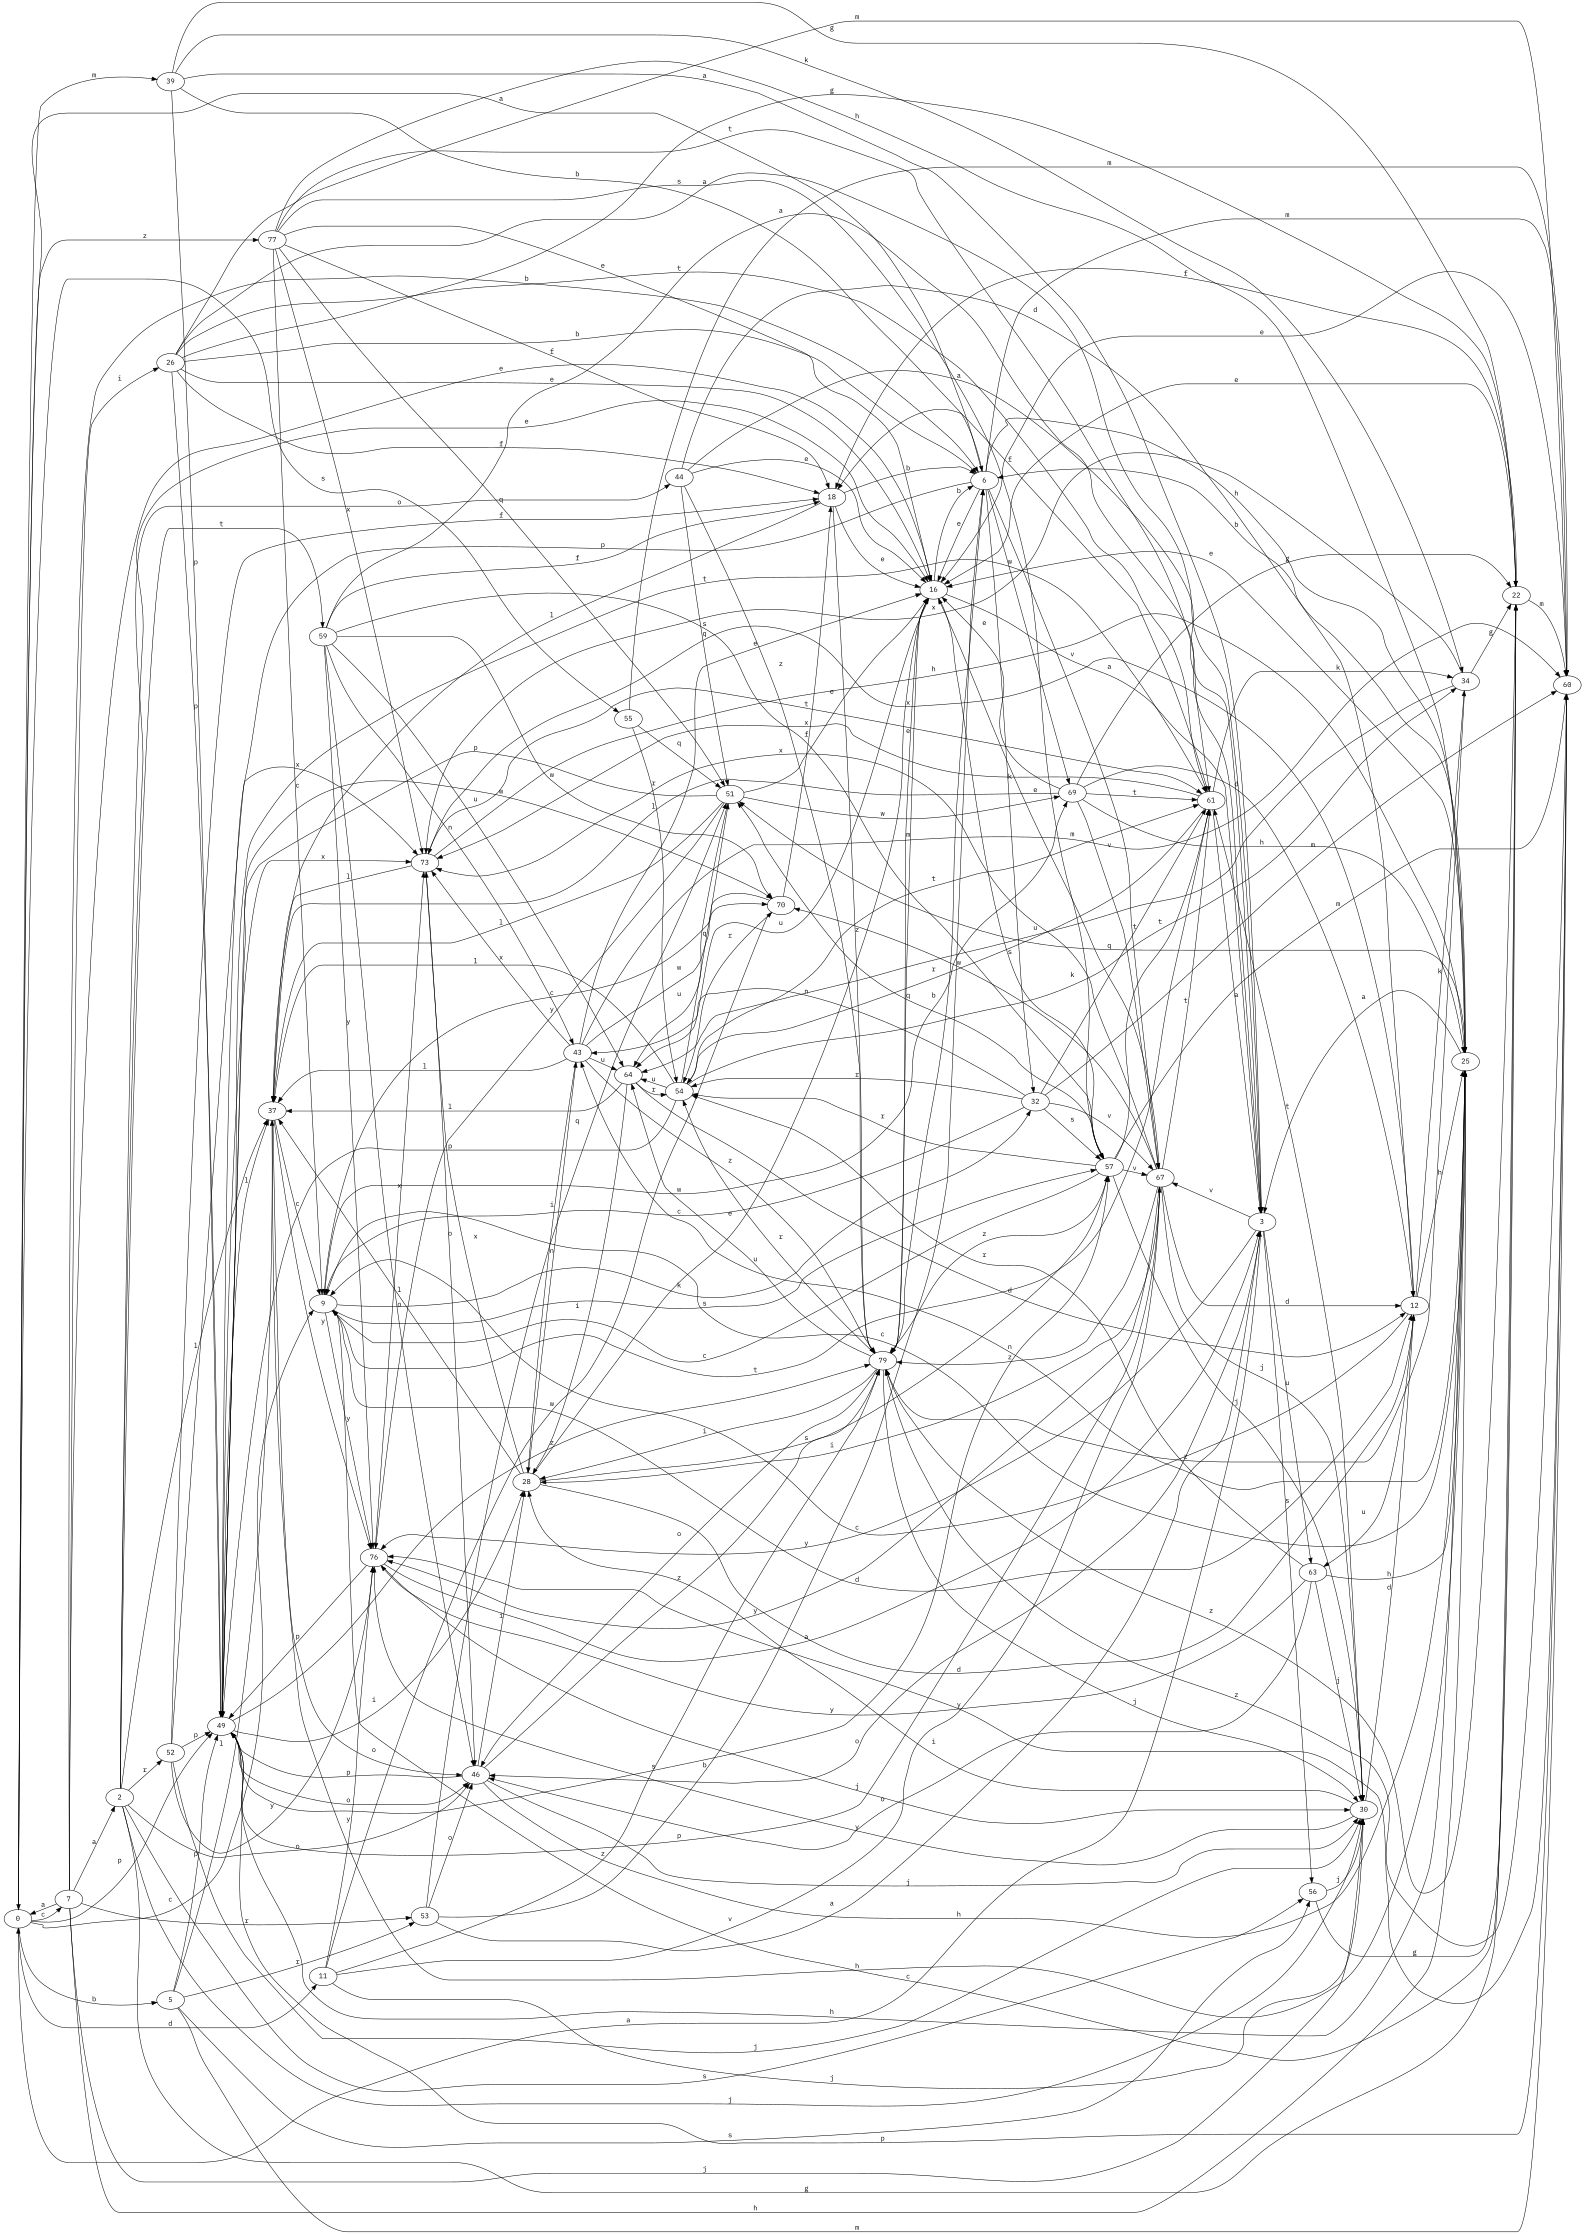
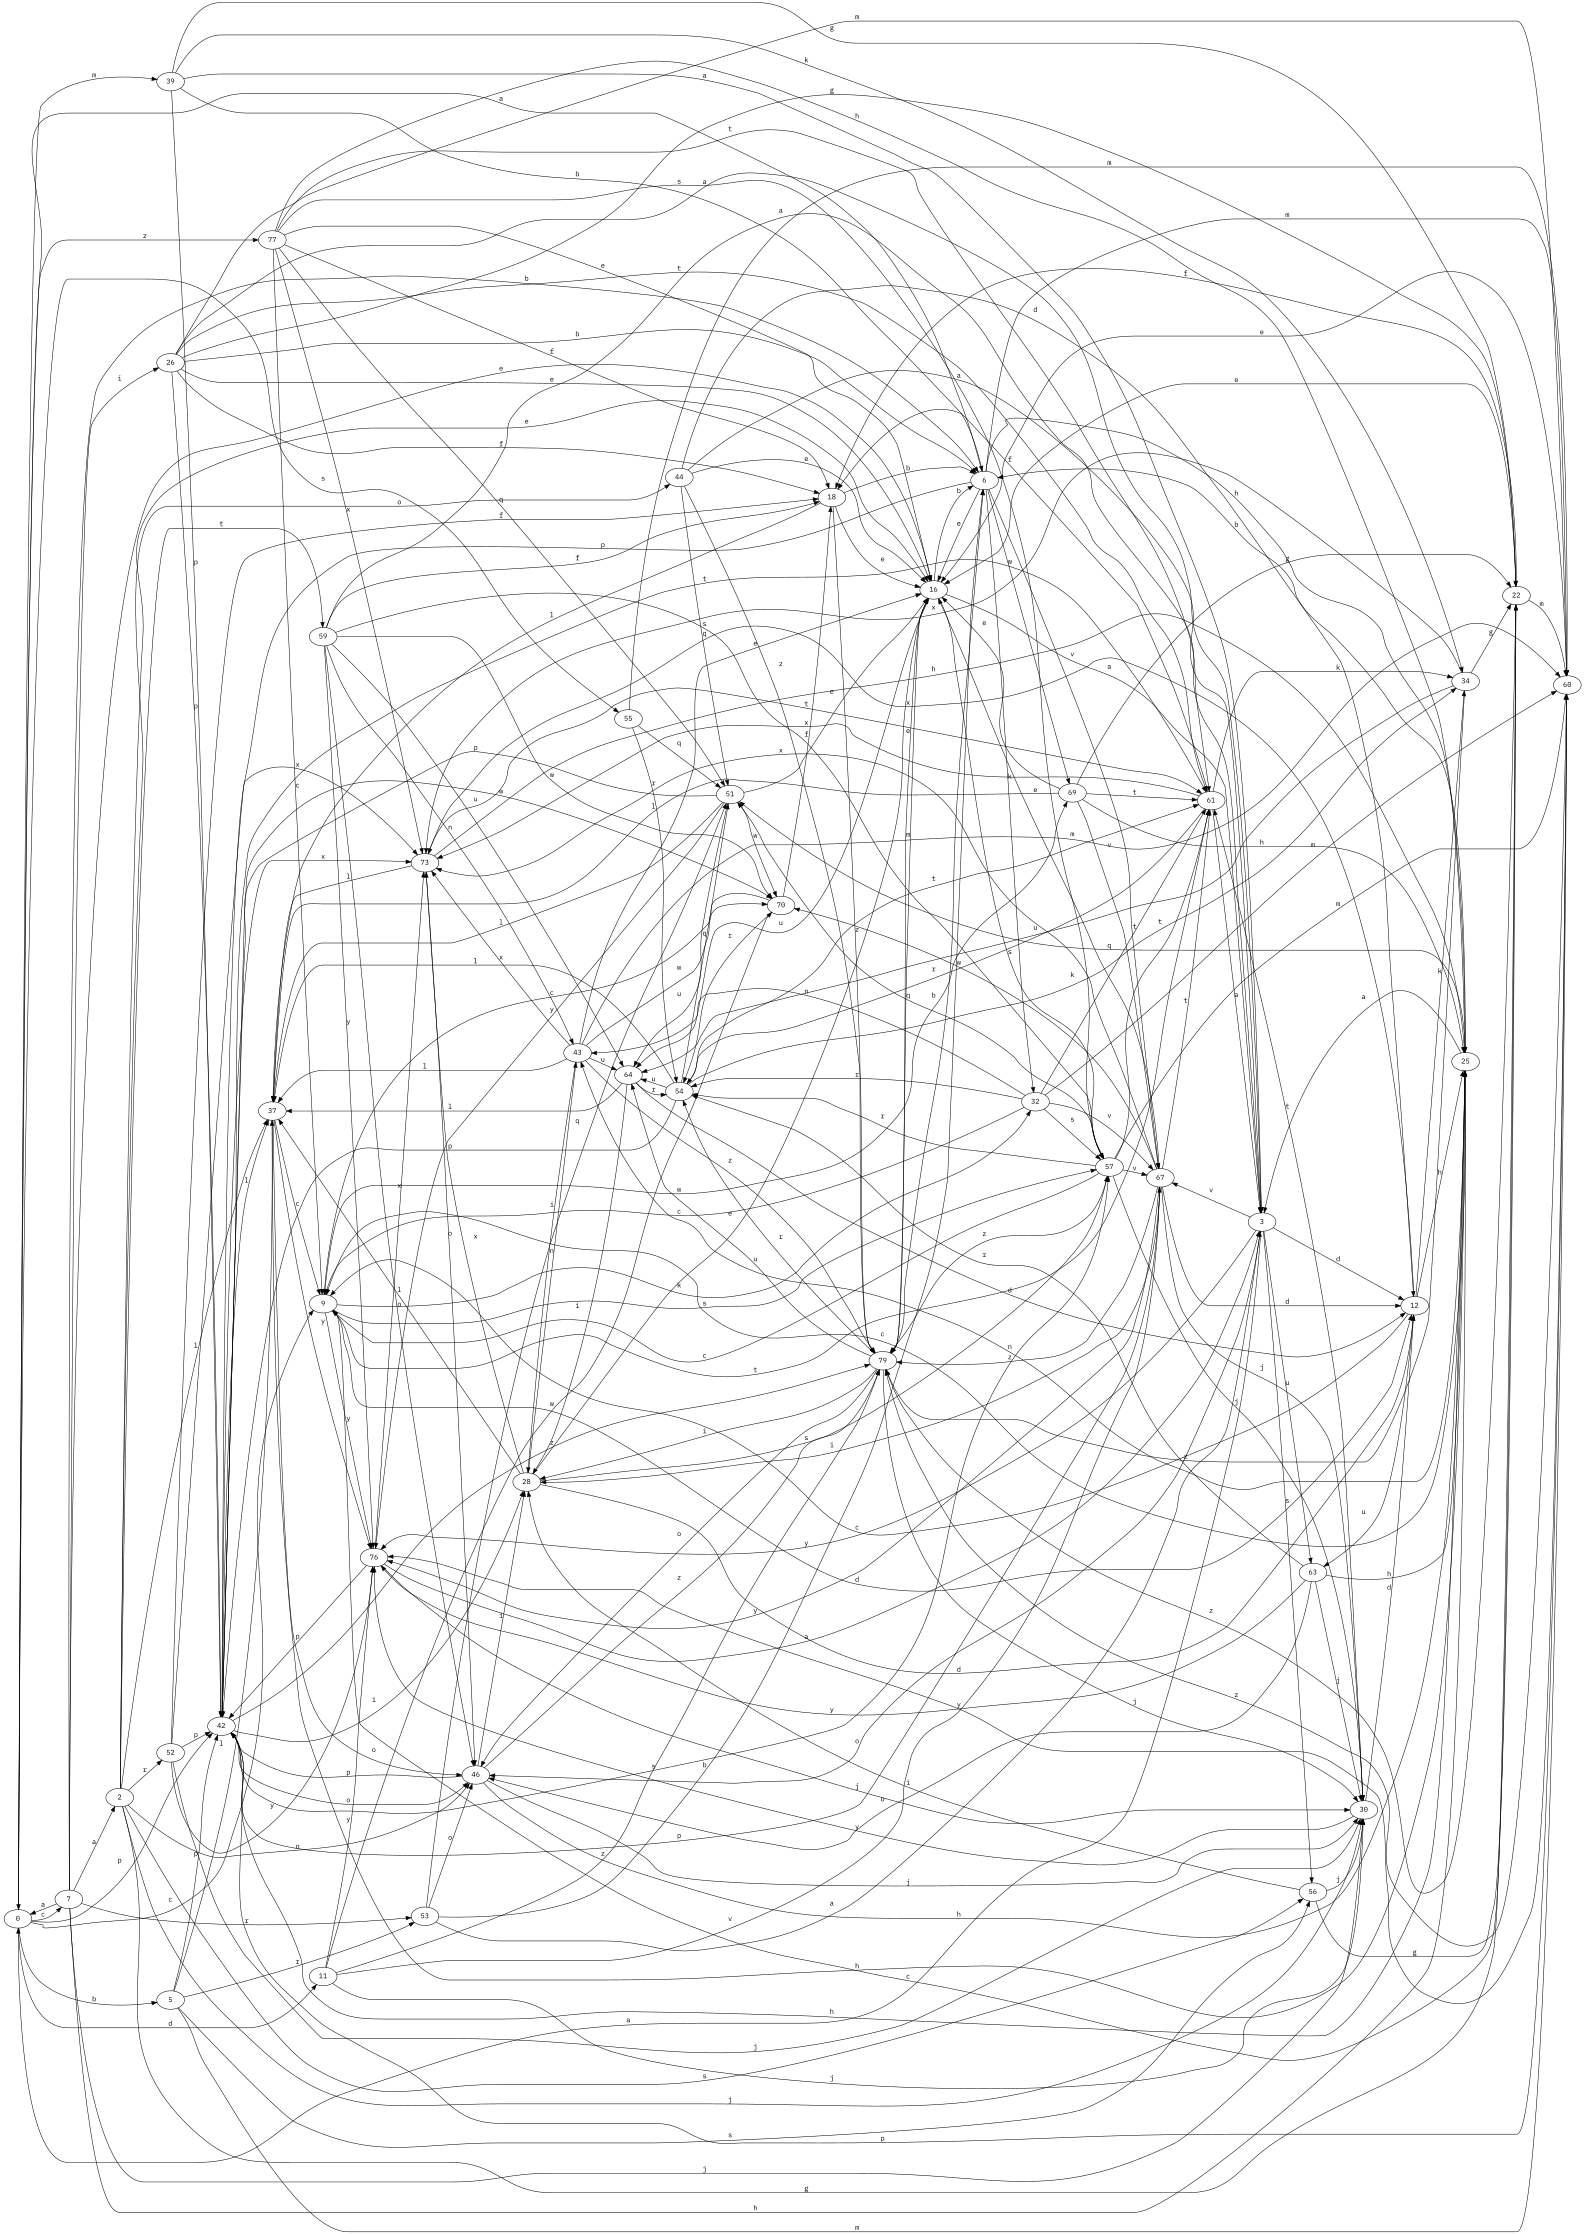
edge "25" -> "16": removed, label "e"
edge "51" -> "69": now "51" -> "70"
edge "69" -> "12": now "3" -> "12"
node "49": label "49" -> "42"
edge "30" -> "28": now "56" -> "28"
